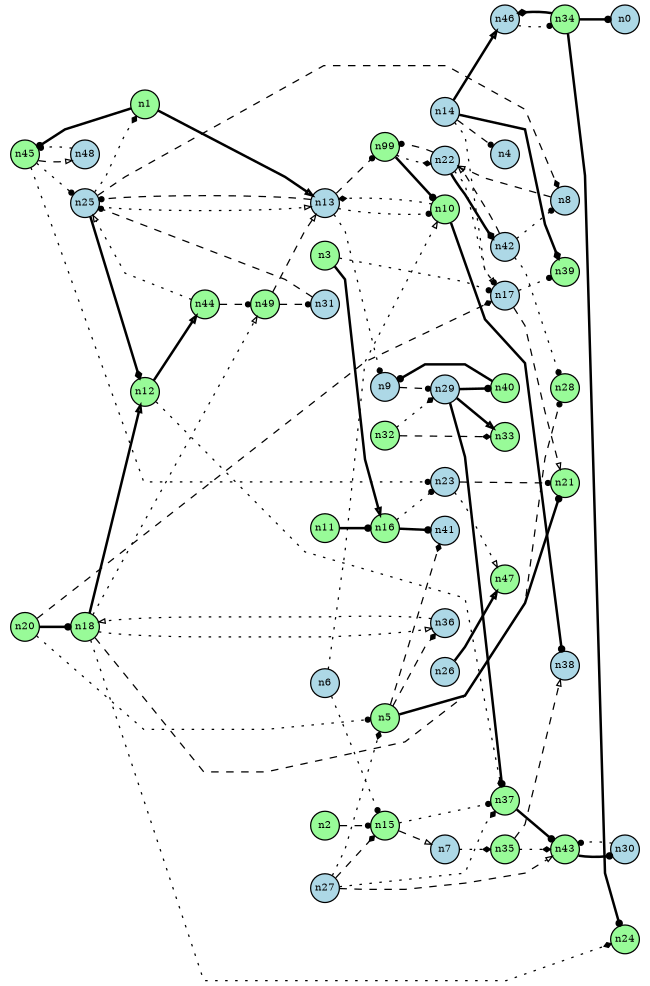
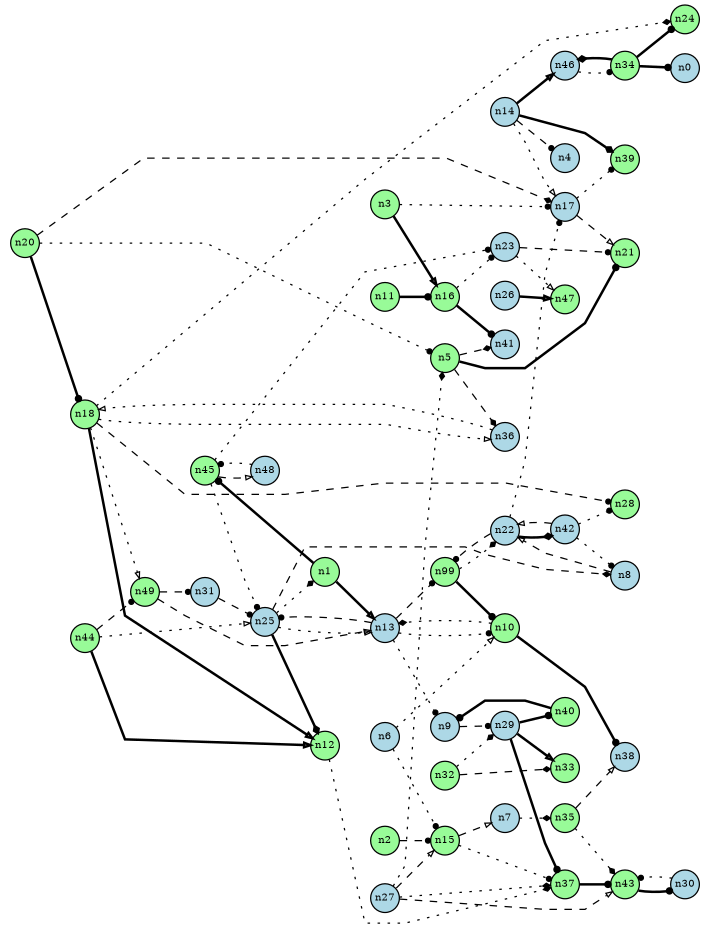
edge "n12" -> "n44": reversed
edge "n27" -> "n15": arrowhead diamond -> onormal
